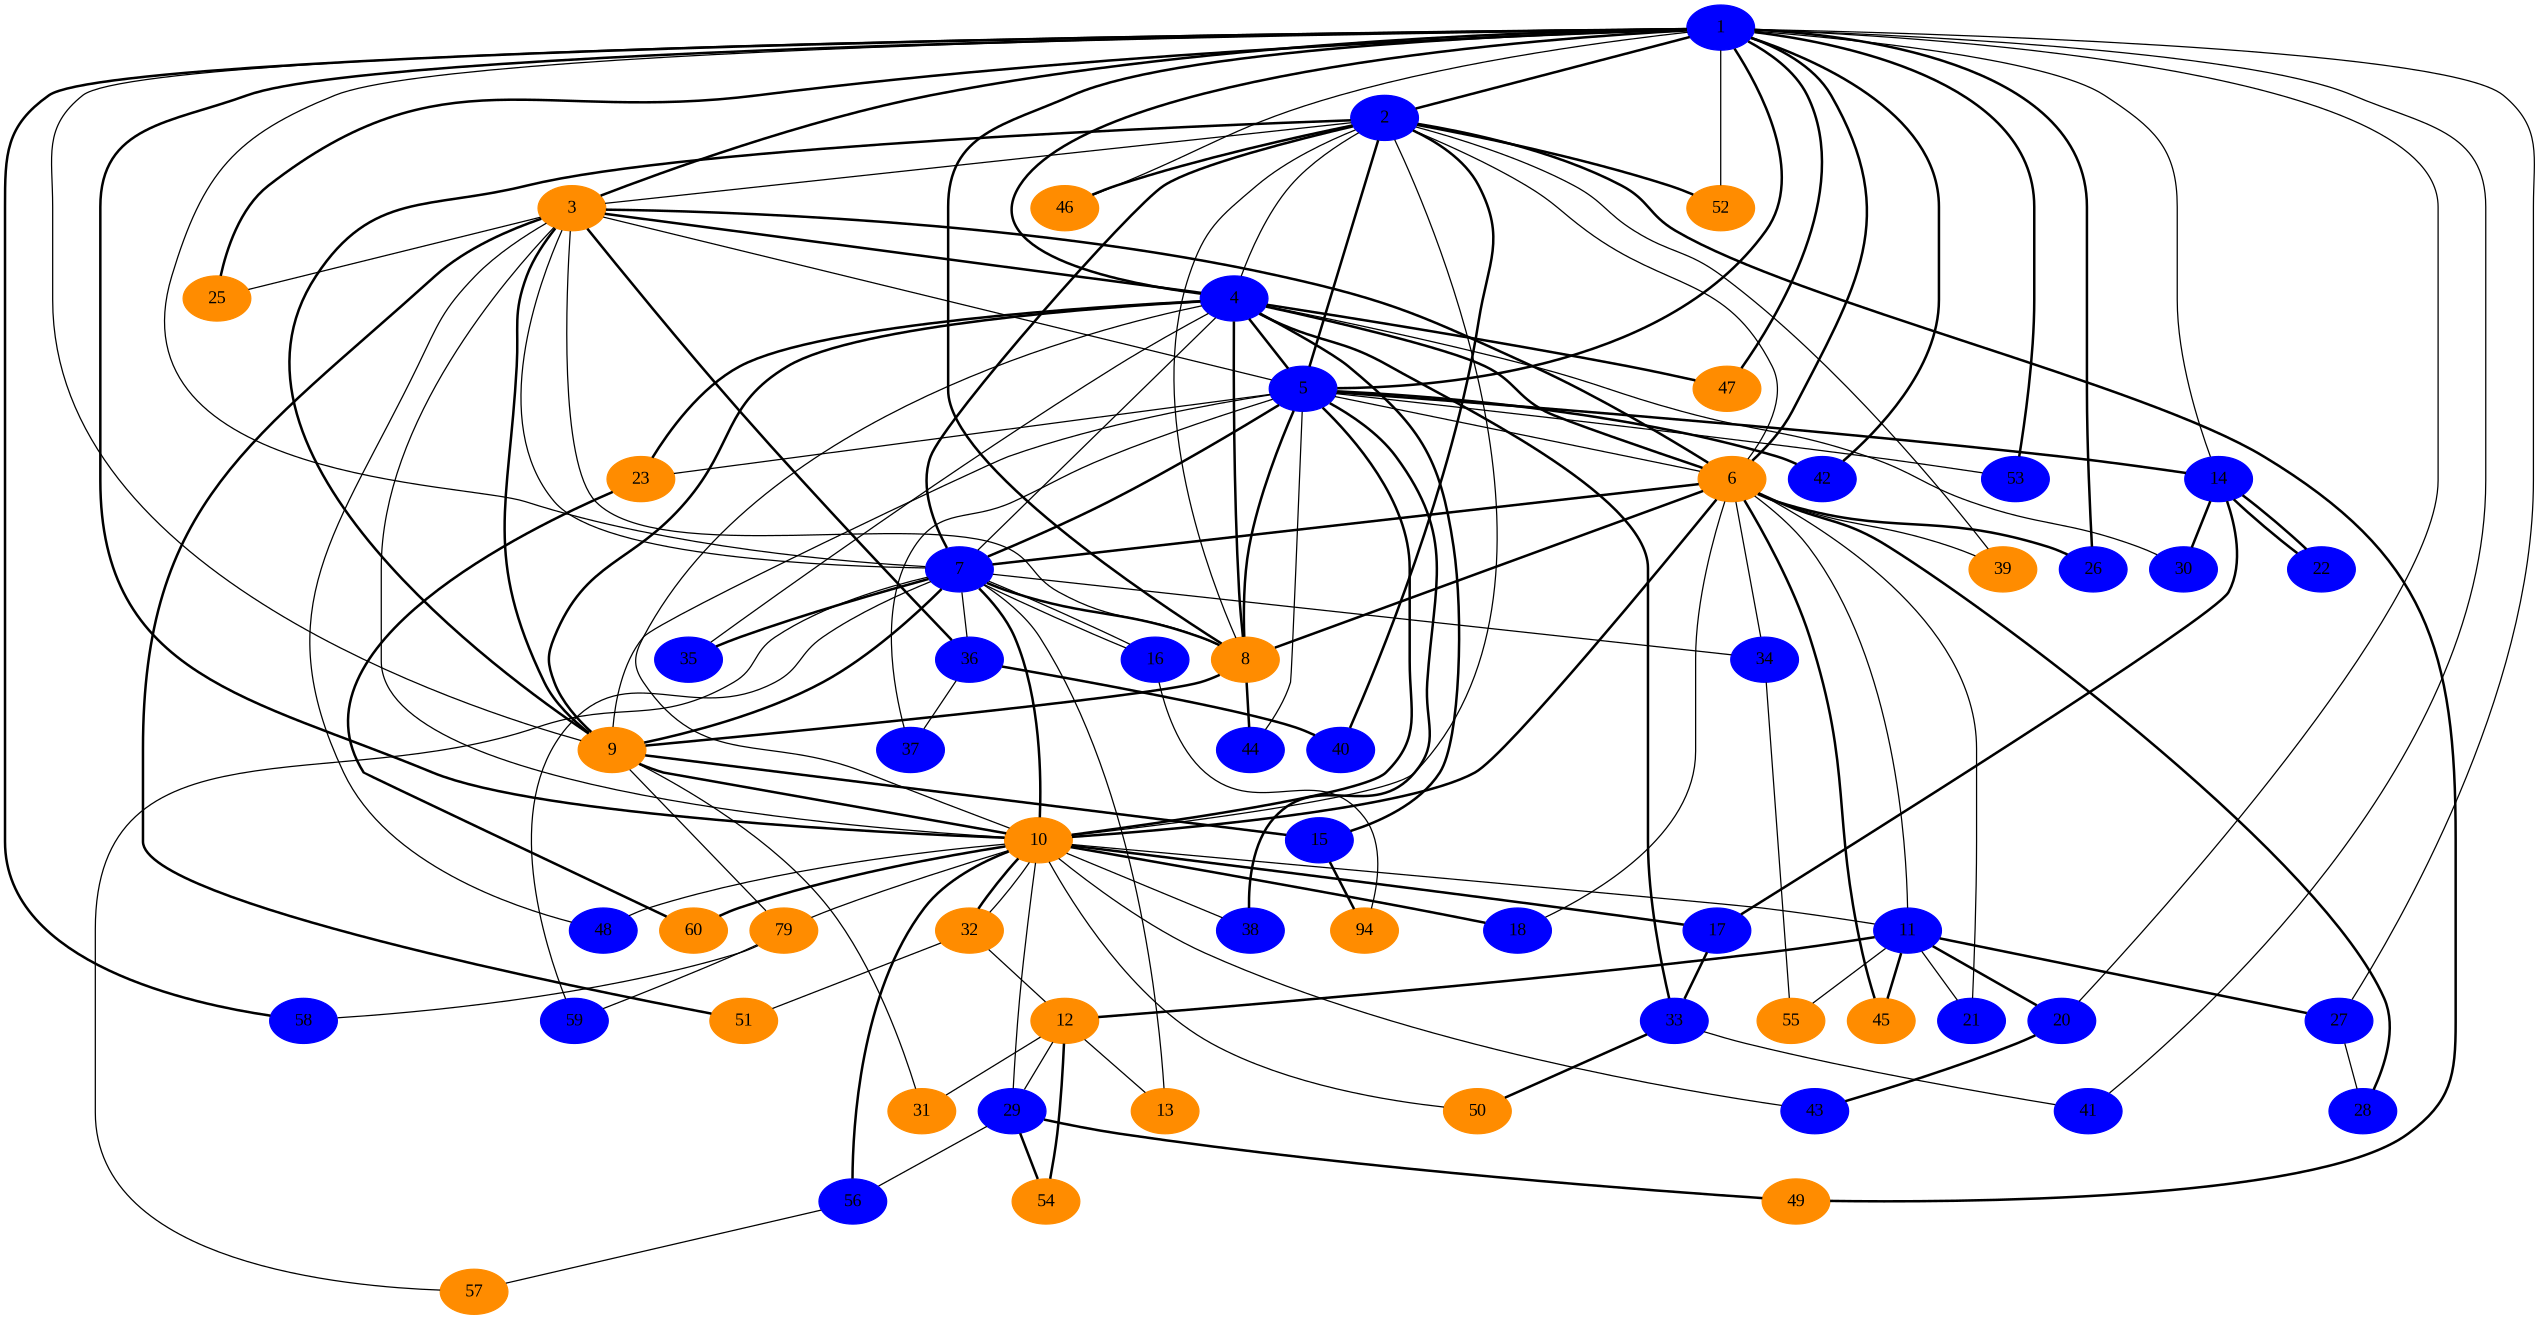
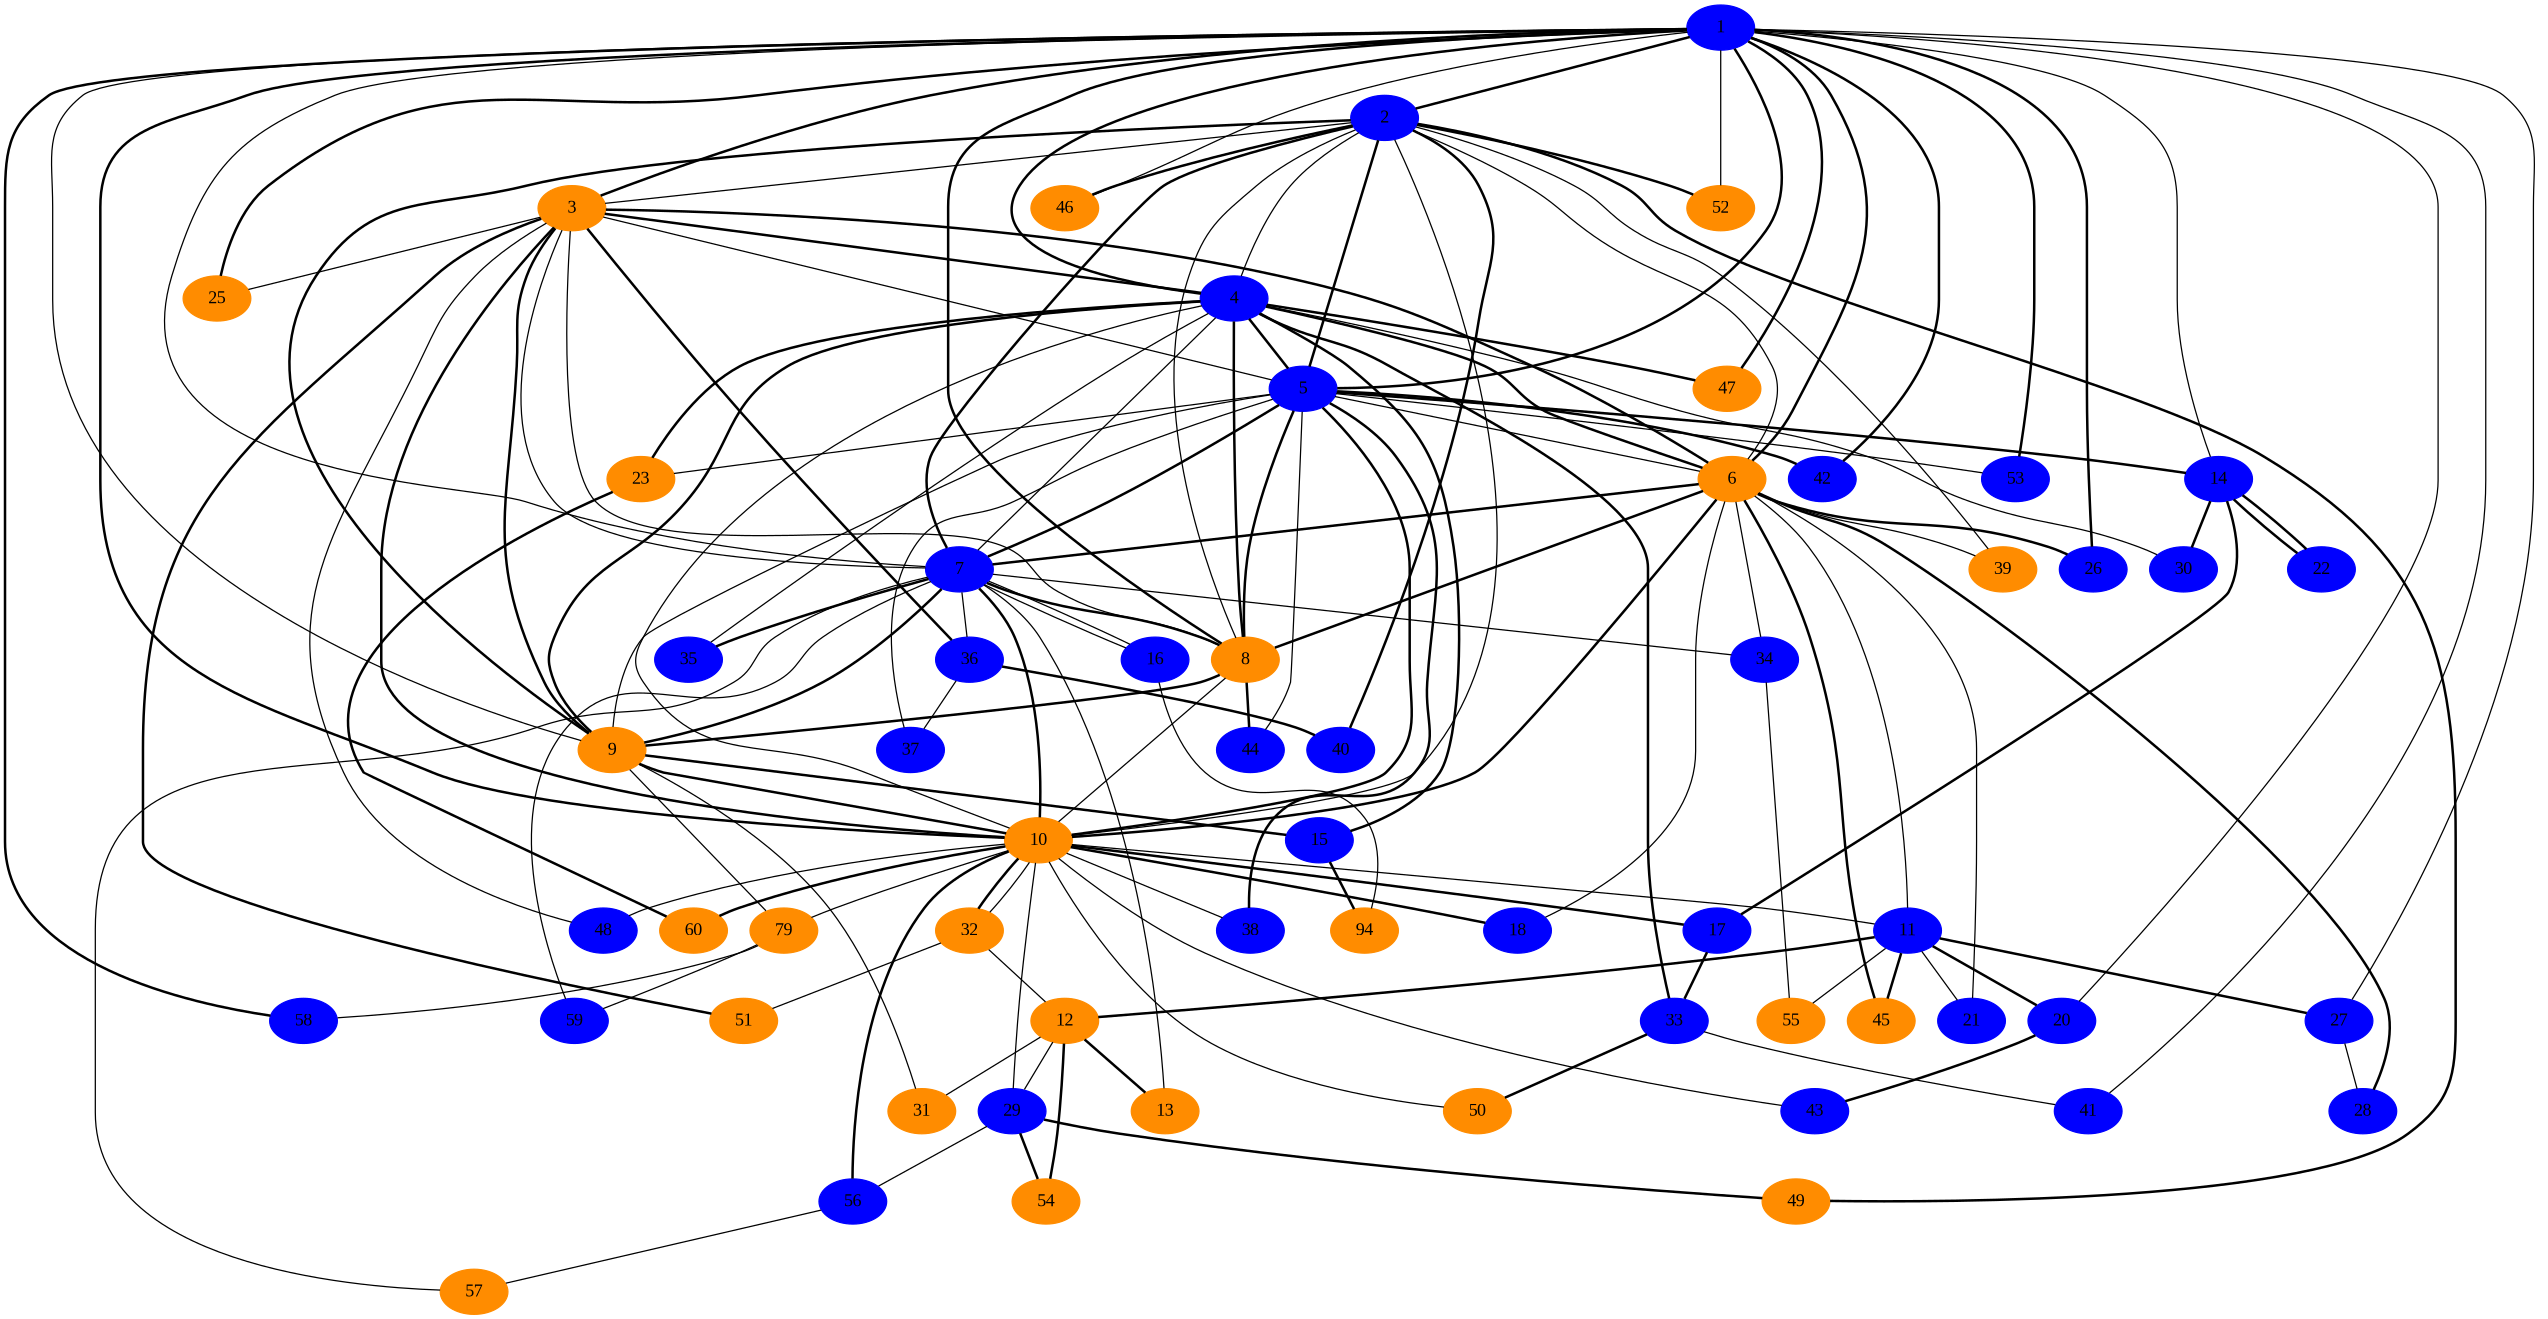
edge "3" -- "10": style solid -> bold
edge "8" -- "10": added
edge "12" -- "13": style solid -> bold
